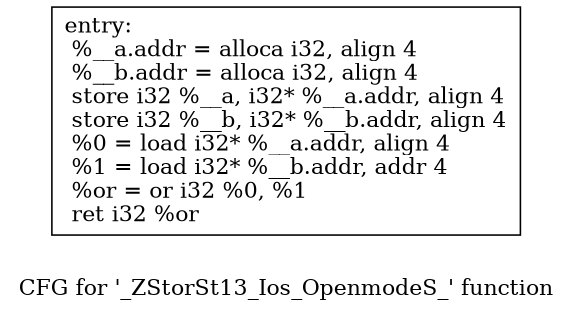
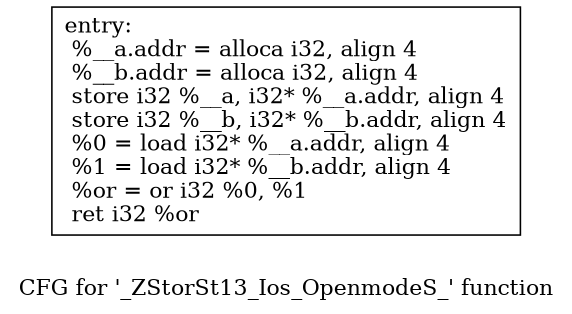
node "entry:": text "%1 = load i32* %__b.addr, addr 4" -> "%1 = load i32* %__b.addr, align 4"
